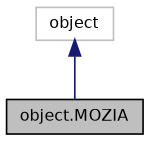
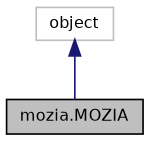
node "object.MOZIA": label "object.MOZIA" -> "mozia.MOZIA"
